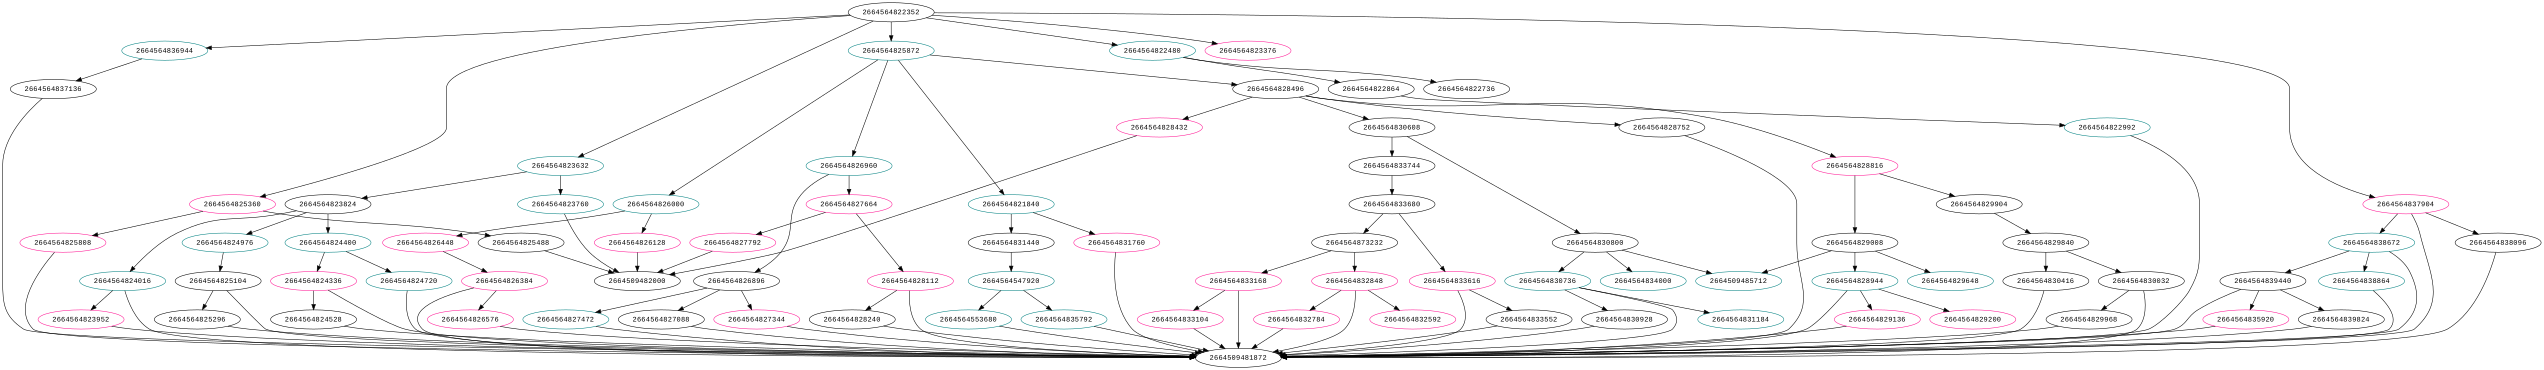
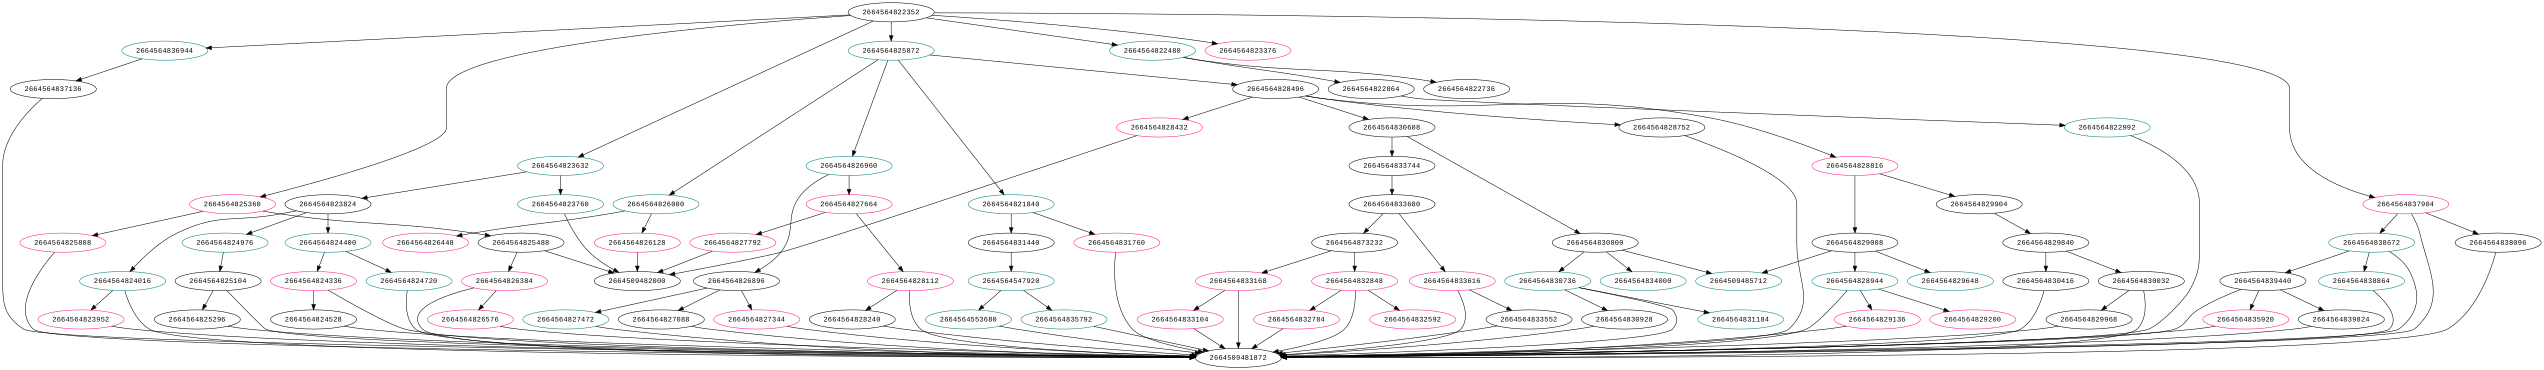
edge "2664564826448" -> "2664564826384": now "2664564825488" -> "2664564826384"
